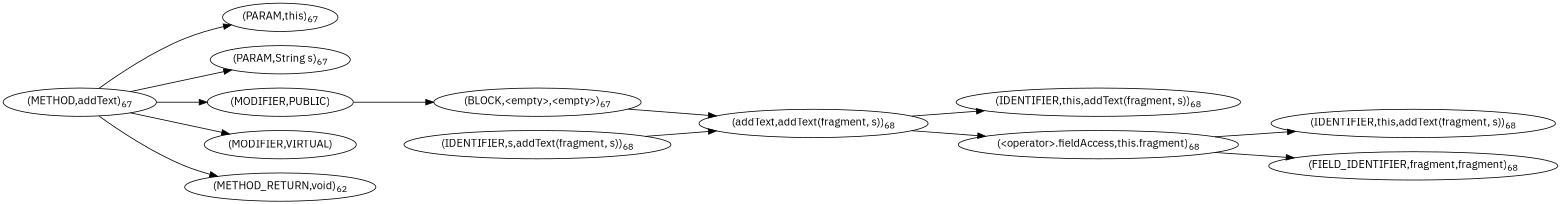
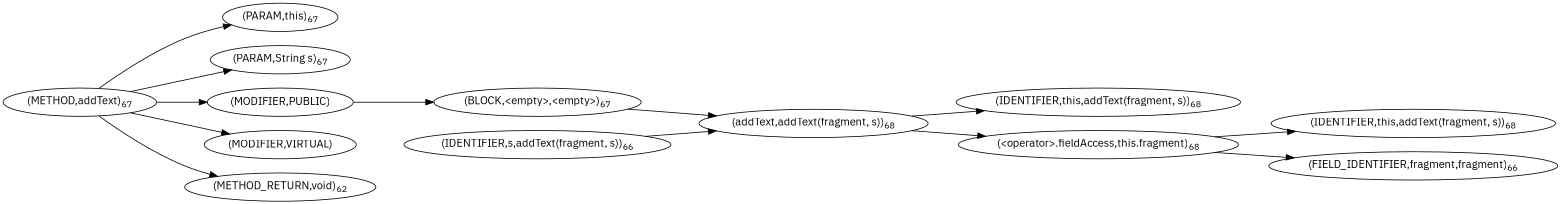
node "(IDENTIFIER,s,addText(fragment, s))": text "68" -> "66"
node "(FIELD_IDENTIFIER,fragment,fragment)": text "68" -> "66"
